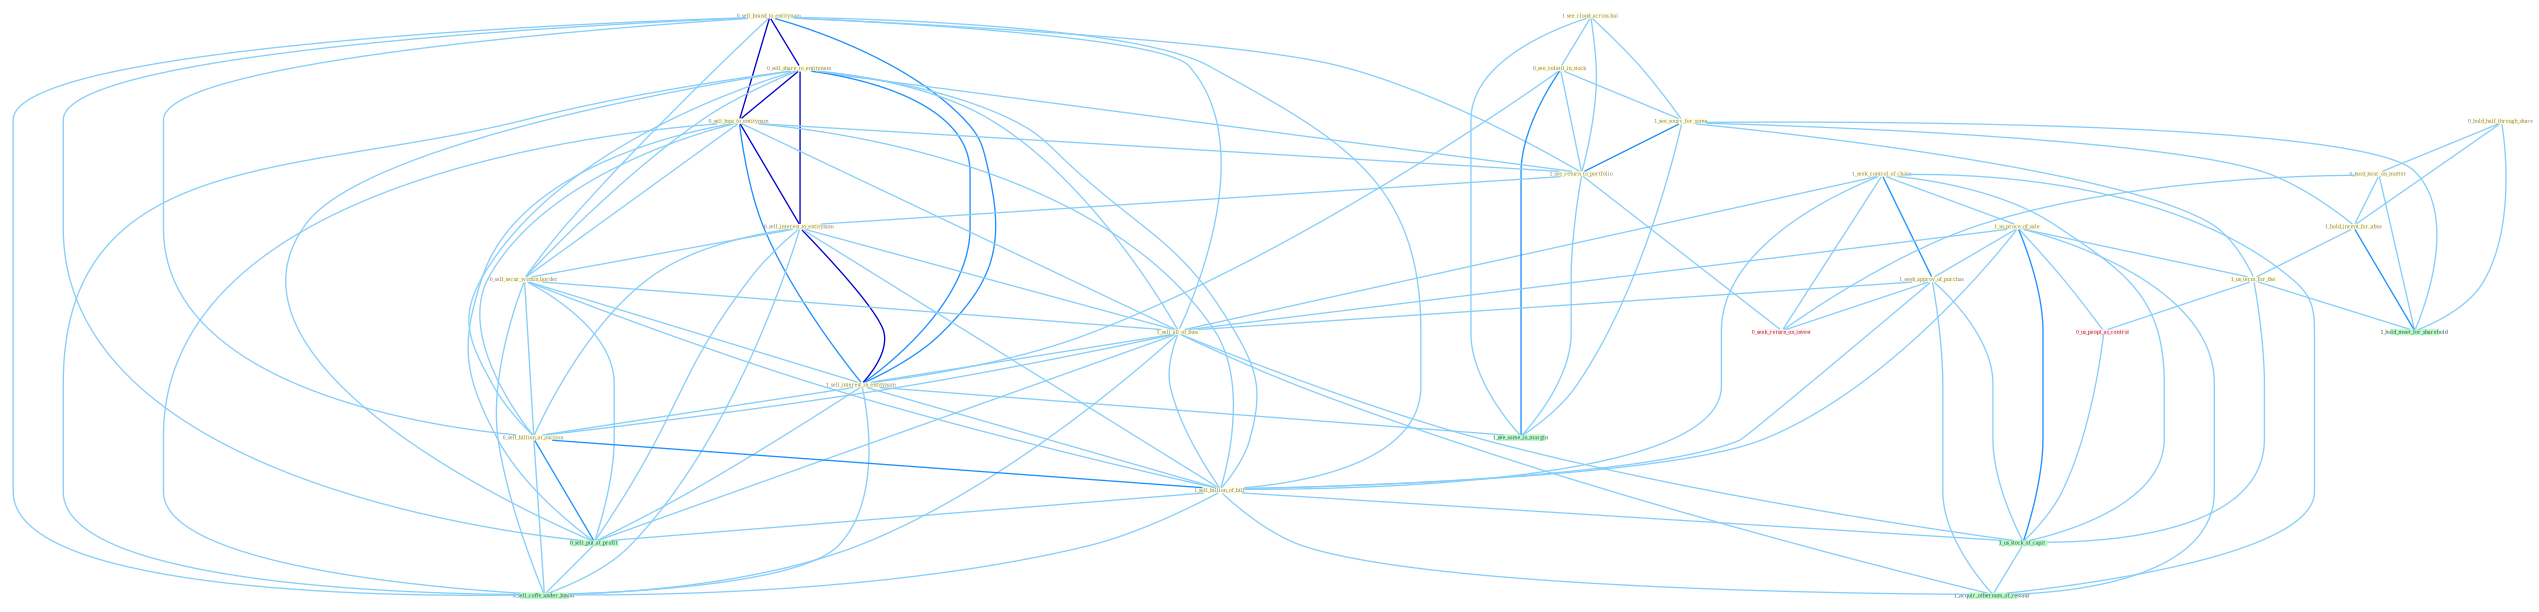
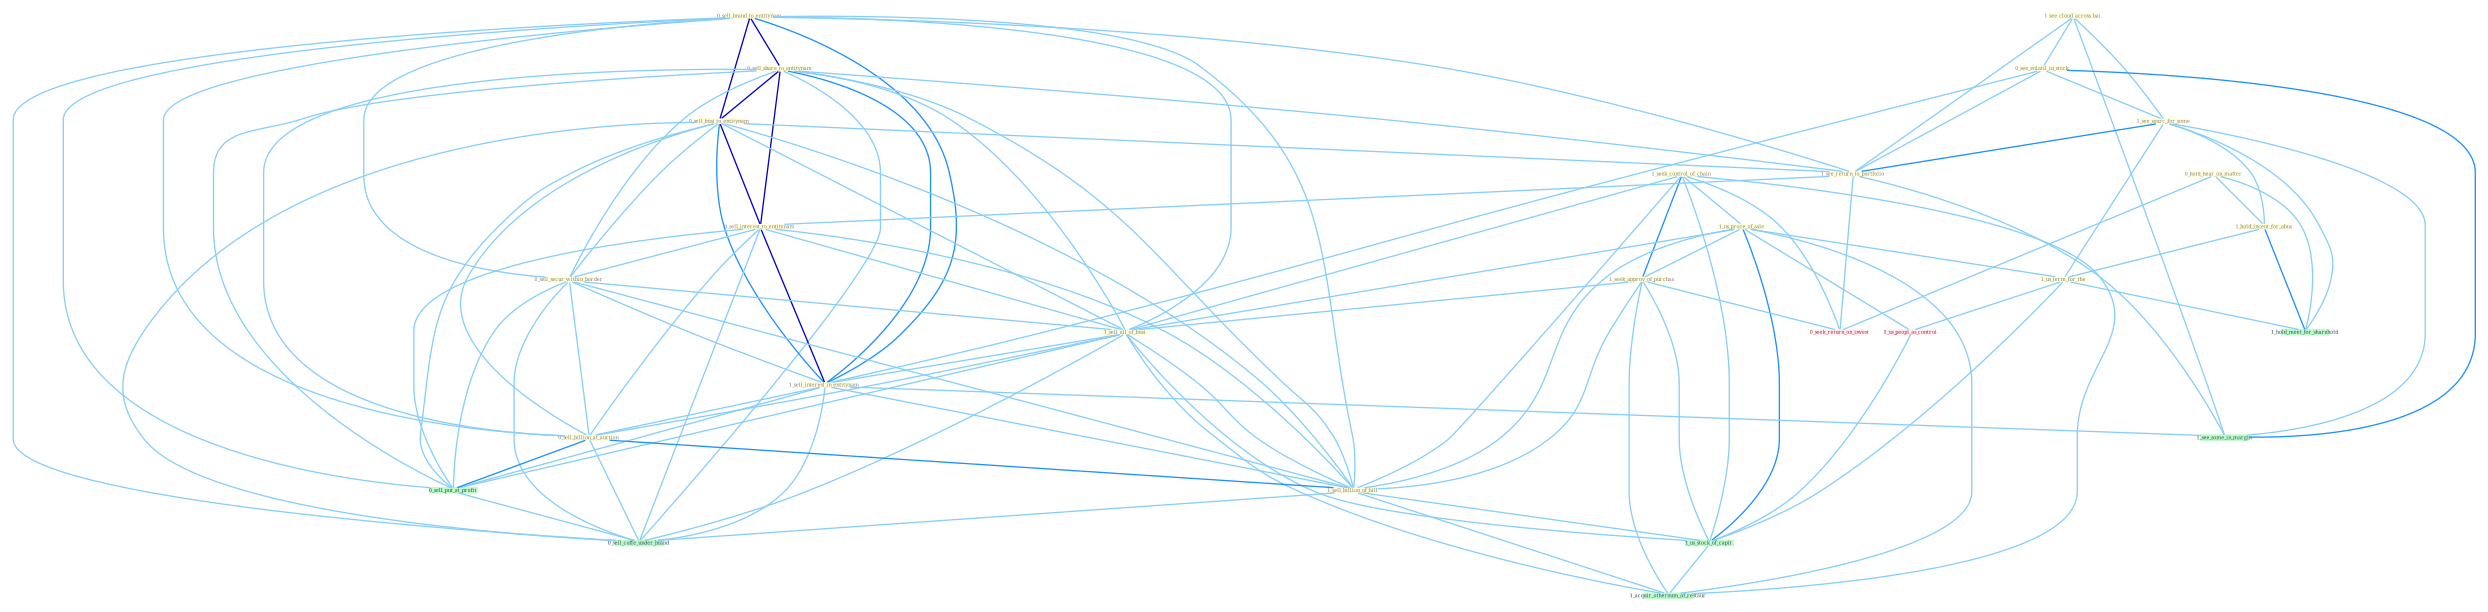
node "0_hold_half_through_share": removed
edge "1_sell_billion_of_bill" -- "0_sell_put_at_profit": removed
